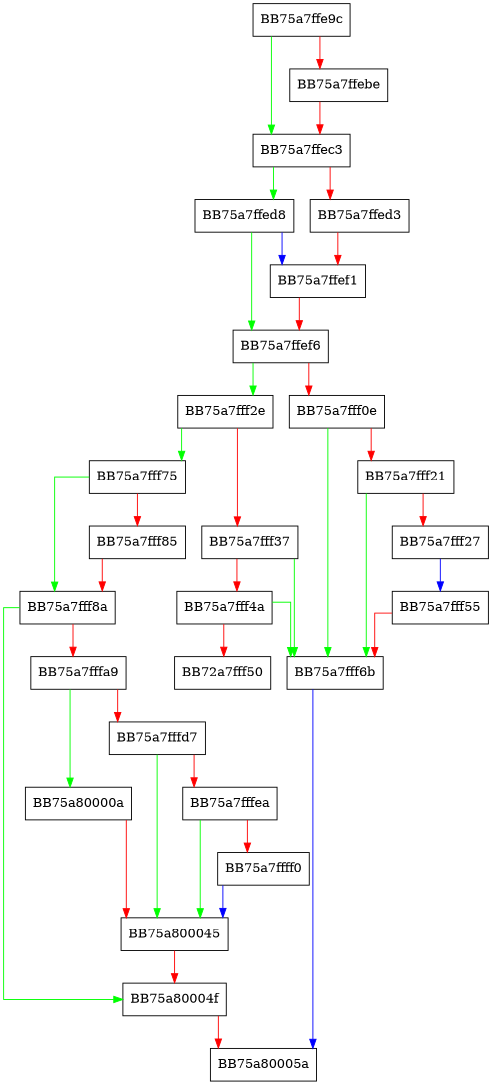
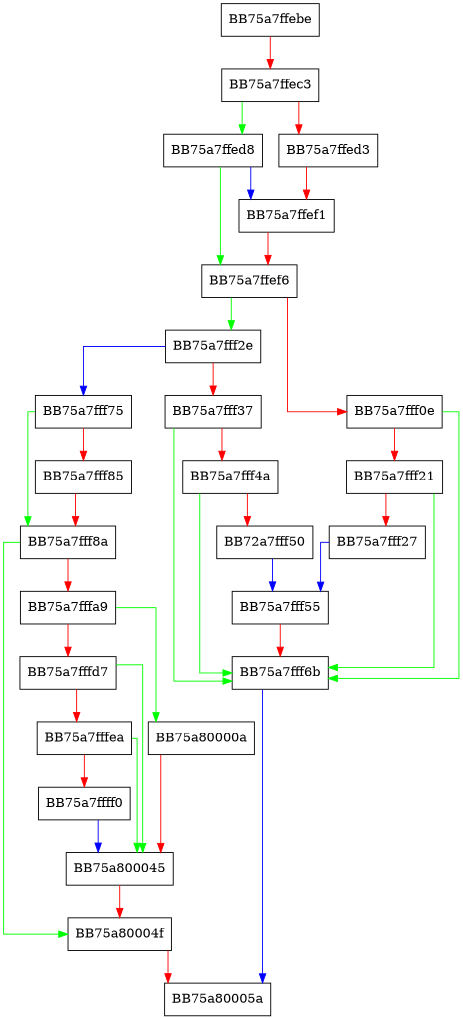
node "BB75a7ffe9c": removed
edge "BB75a7fff2e" -> "BB75a7fff75": color green -> blue
edge "BB72a7fff50" -> "BB75a7fff55": added
